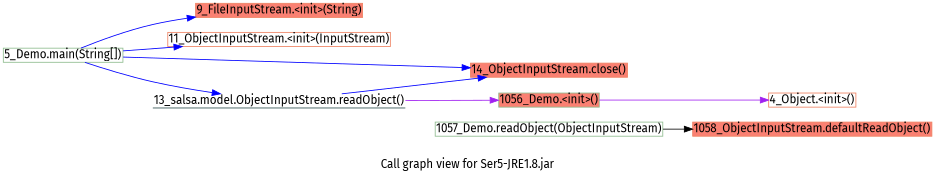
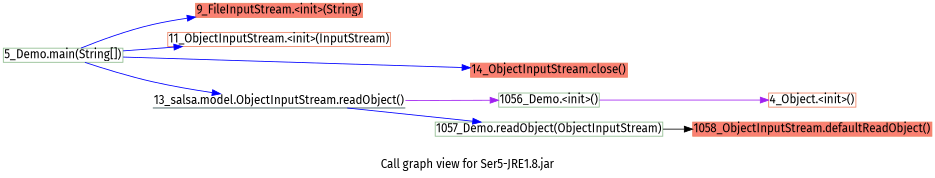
edge "13_salsa.model.ObjectInputStream.readObject()" -> "14_ObjectInputStream.close()": now "13_salsa.model.ObjectInputStream.readObject()" -> "1057_Demo.readObject(ObjectInputStream)"
node "1056_Demo.<init>()": fillcolor salmon -> white
